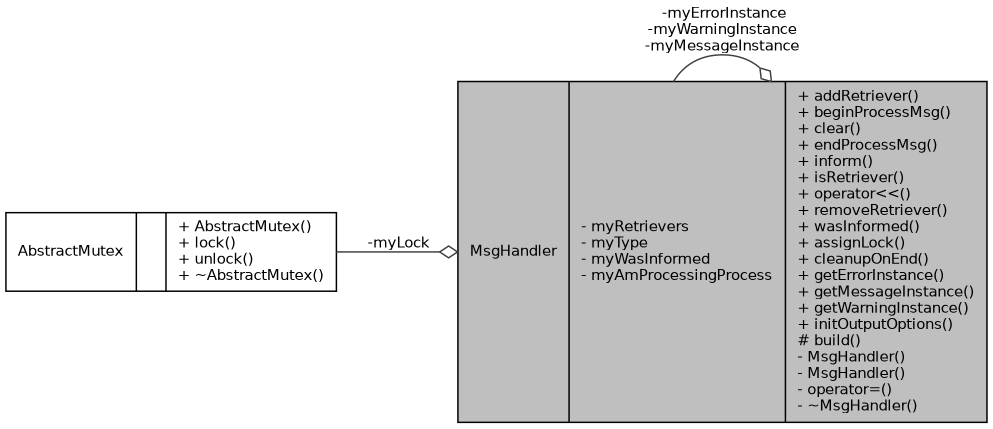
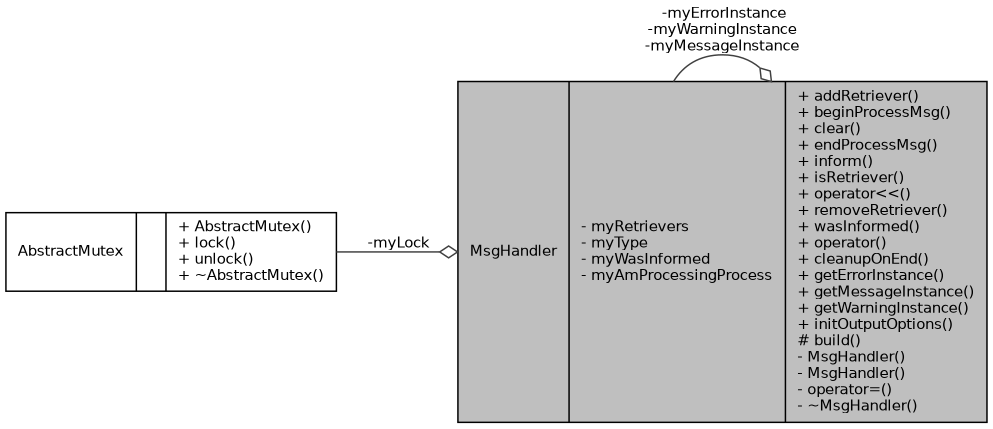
node "MsgHandler": text "+ assignLock()" -> "+ operator()"
